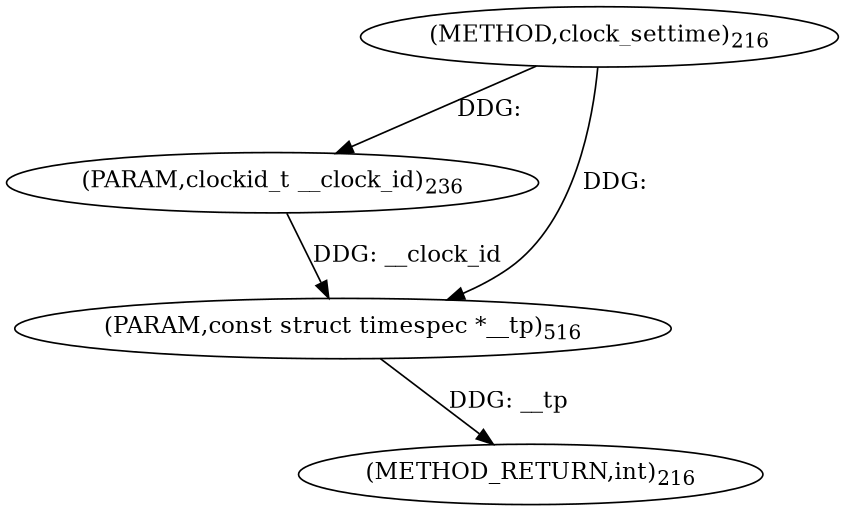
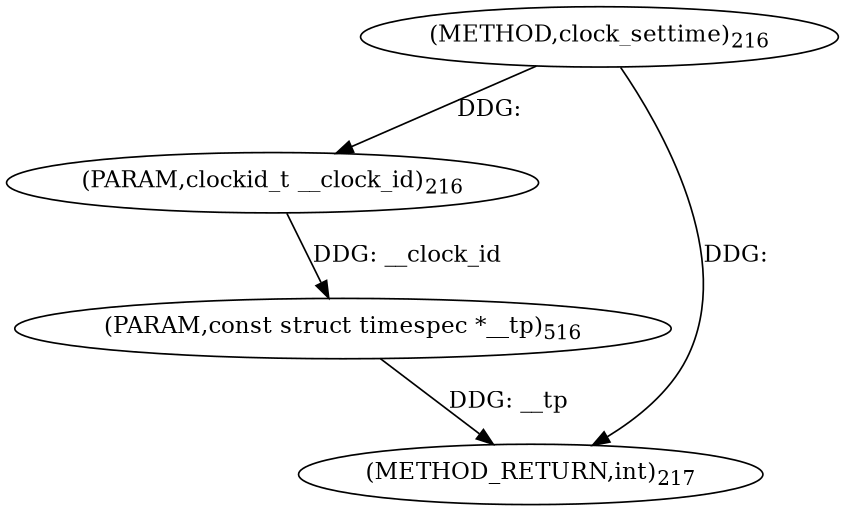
node "(PARAM,clockid_t __clock_id)": text "236" -> "216"
edge "(METHOD,clock_settime)" -> "(PARAM,const struct timespec *__tp)": now "(METHOD,clock_settime)" -> "(METHOD_RETURN,int)"
node "(METHOD_RETURN,int)": text "216" -> "217"
